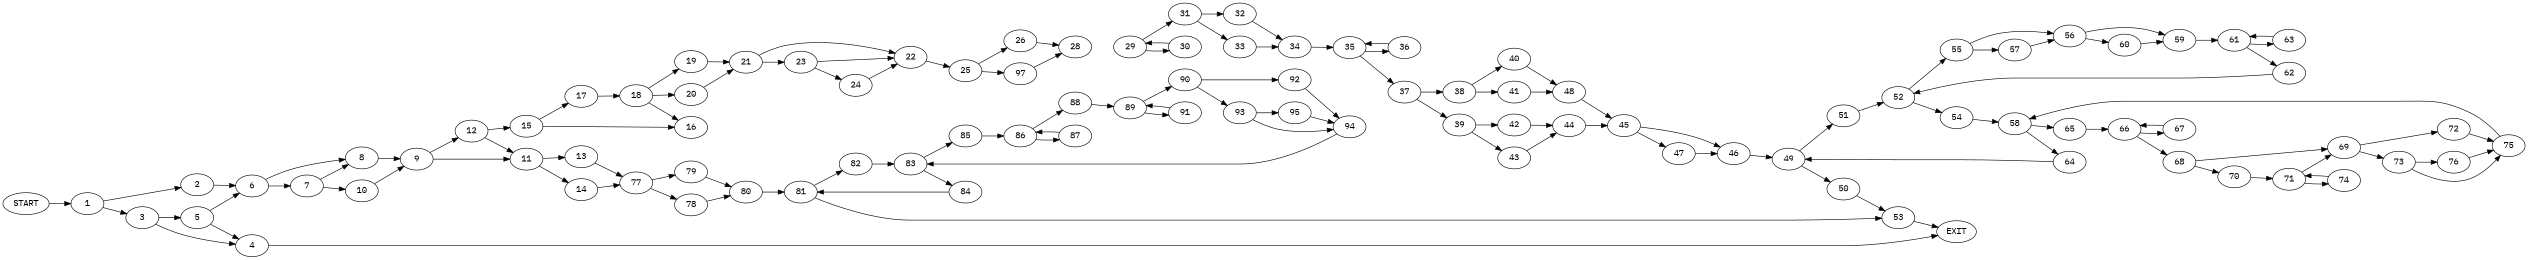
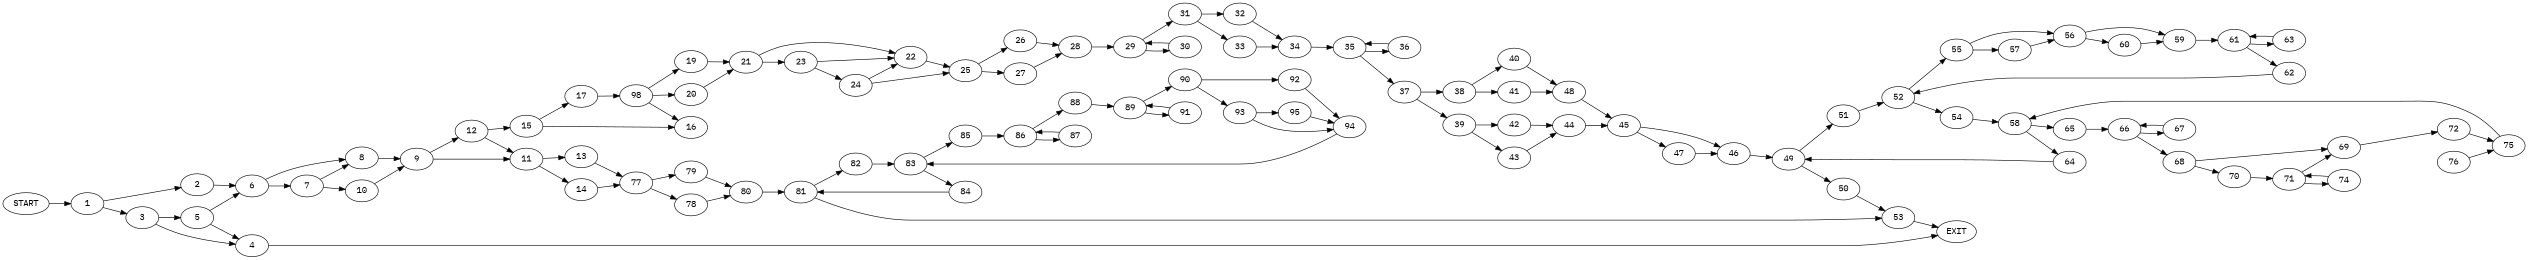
edge "28" -> "29": added
node "97": label "97" -> "27"
edge "24" -> "25": added
node "18": label "18" -> "98"
node "73": removed
